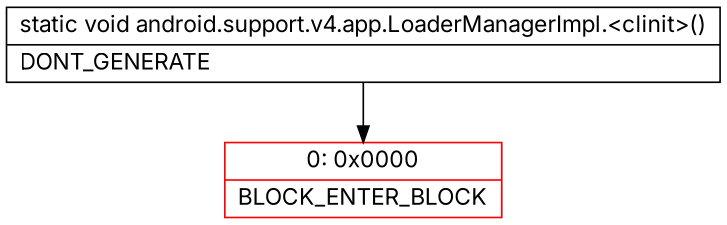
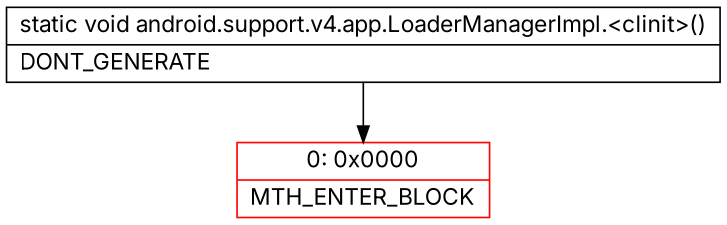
node "0: 0x0000": text "BLOCK_ENTER_BLOCK" -> "MTH_ENTER_BLOCK"
